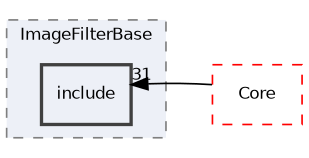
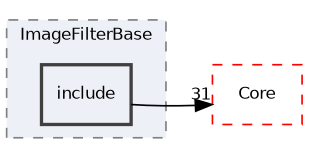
edge "Core" -> "include": reversed
